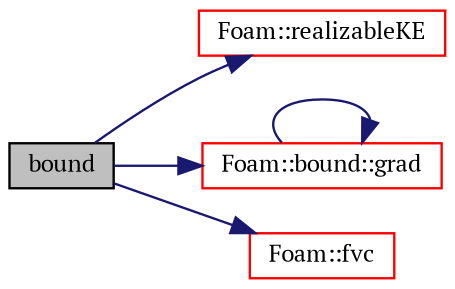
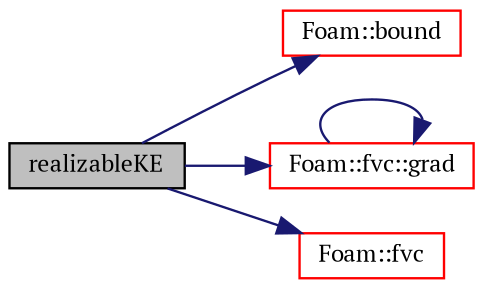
node "Foam::realizableKE": label "Foam::realizableKE" -> "Foam::bound"
node "bound": label "bound" -> "realizableKE"
node "Foam::bound::grad": label "Foam::bound::grad" -> "Foam::fvc::grad"
